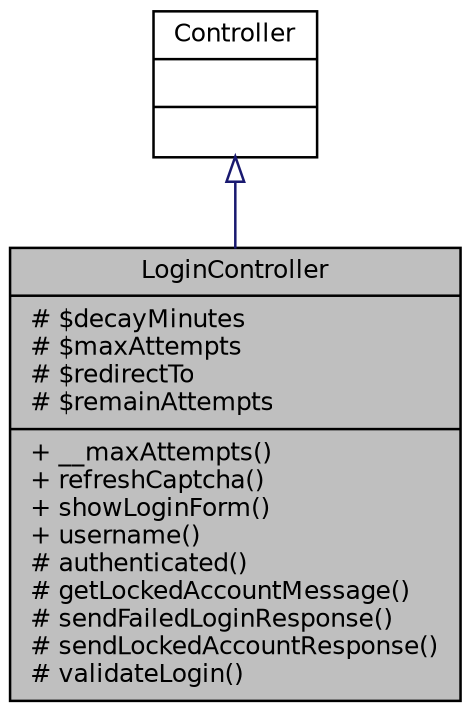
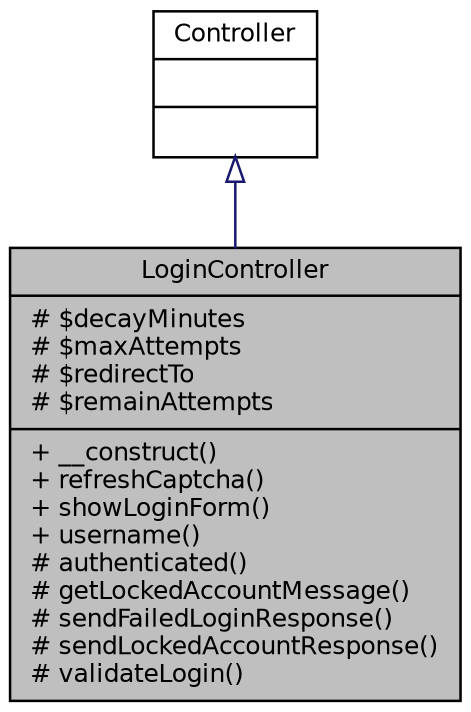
node "LoginController": text "+ __maxAttempts()" -> "+ __construct()"
